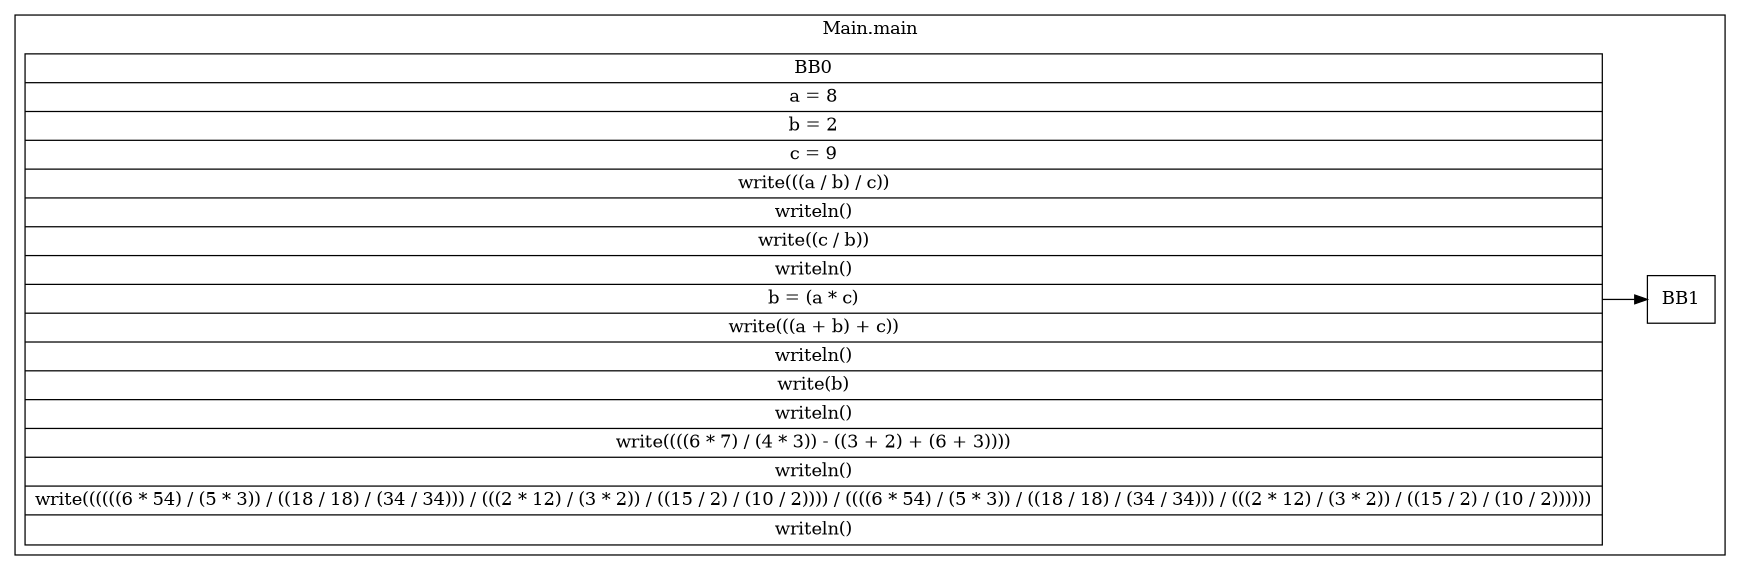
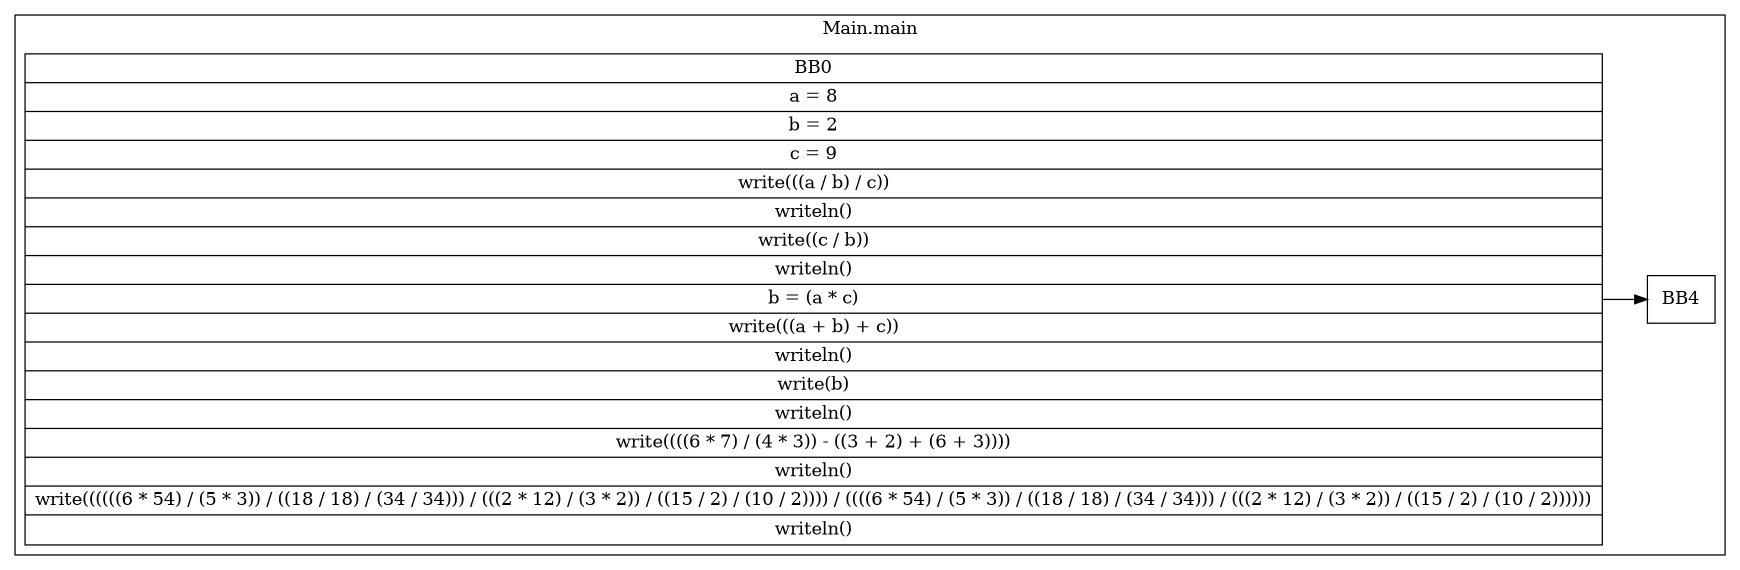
node "BB1": label "BB1" -> "BB4"
